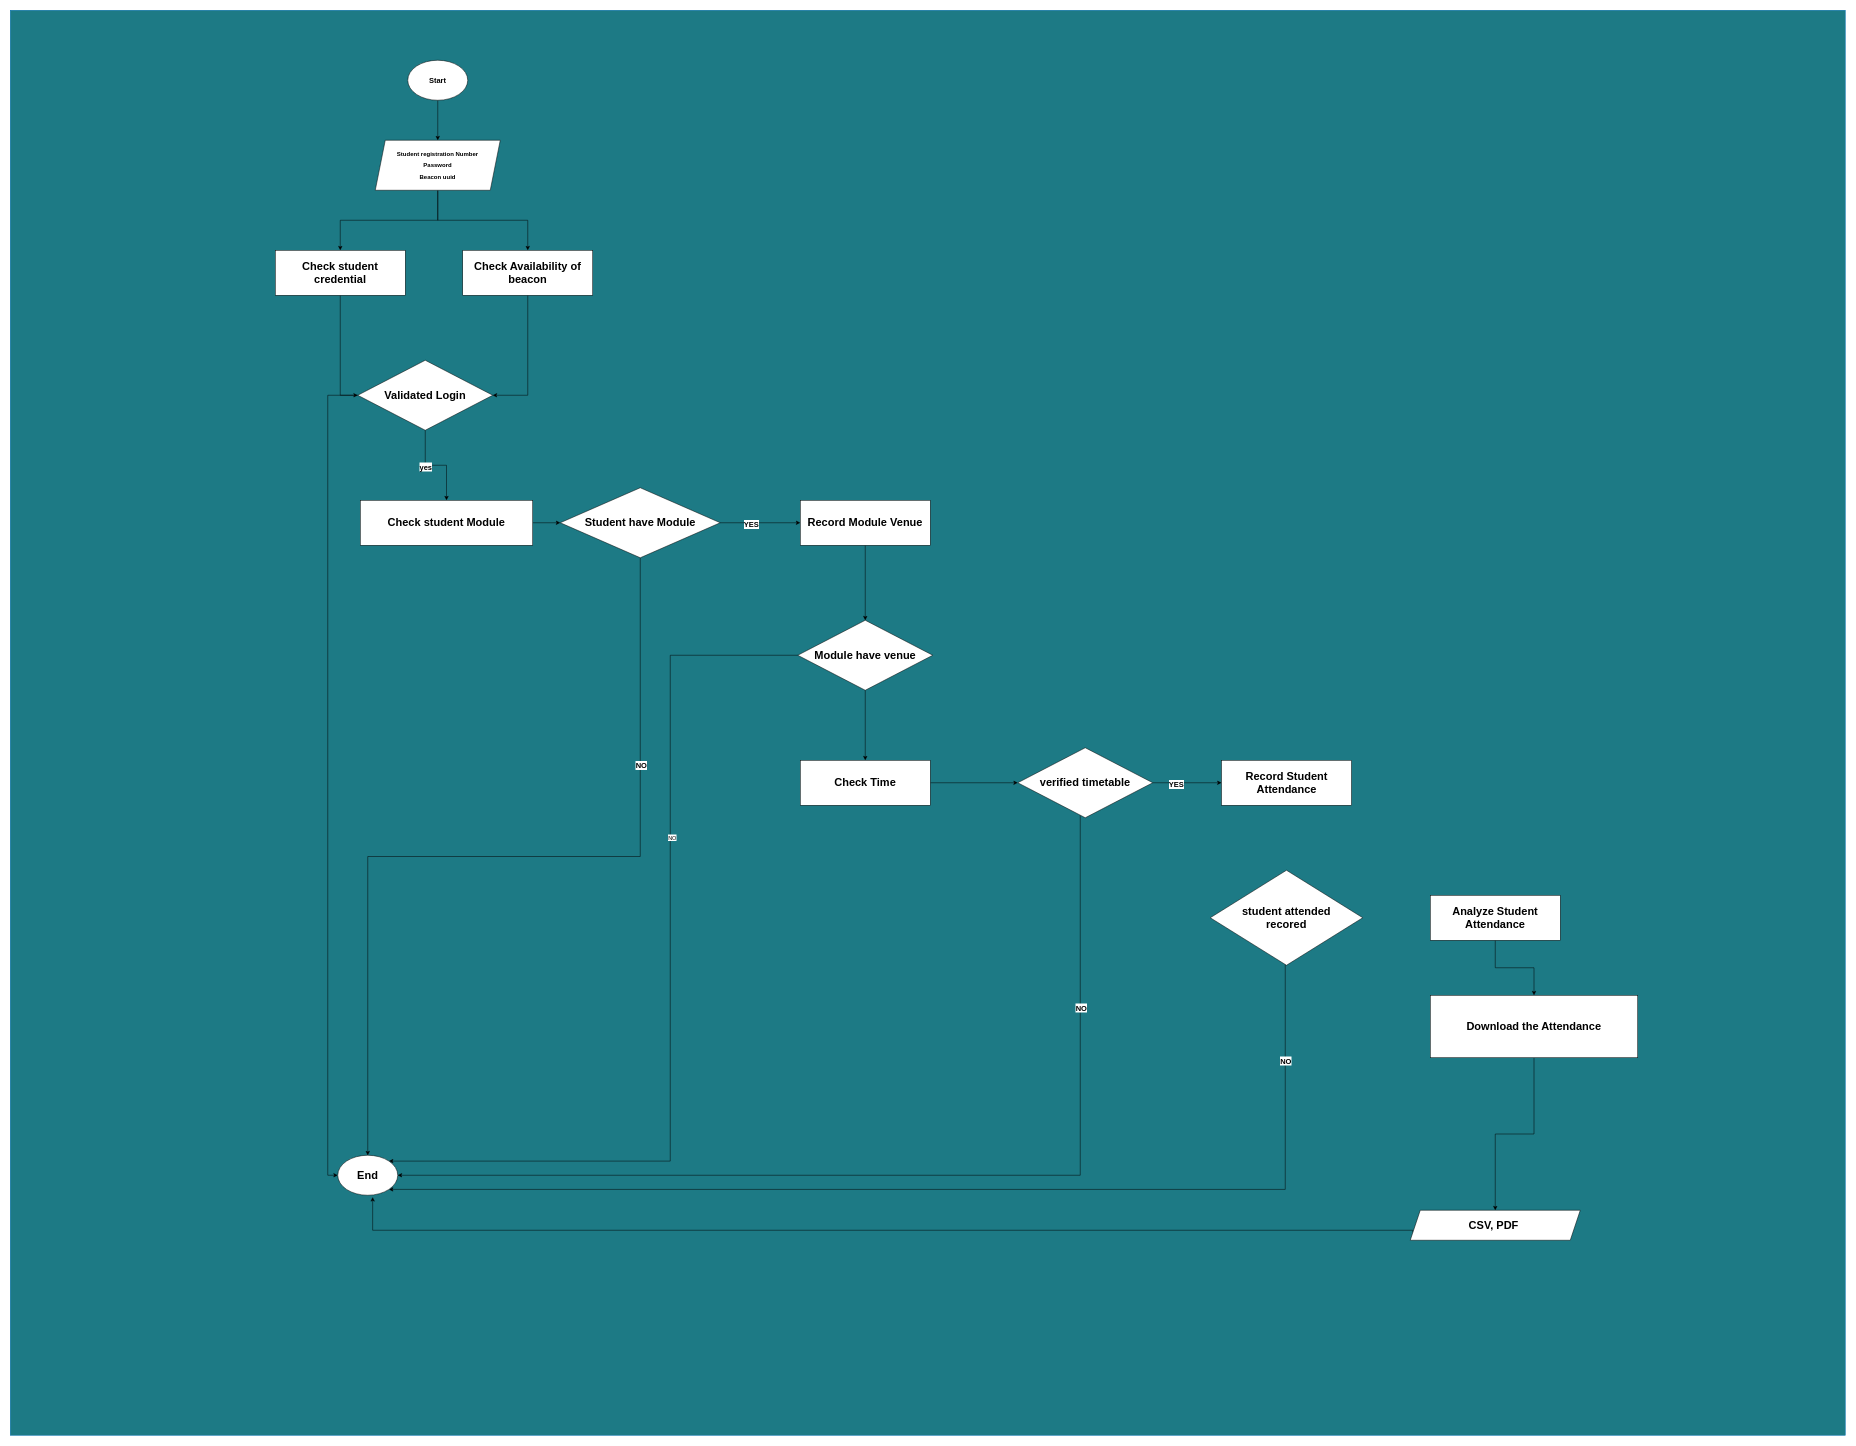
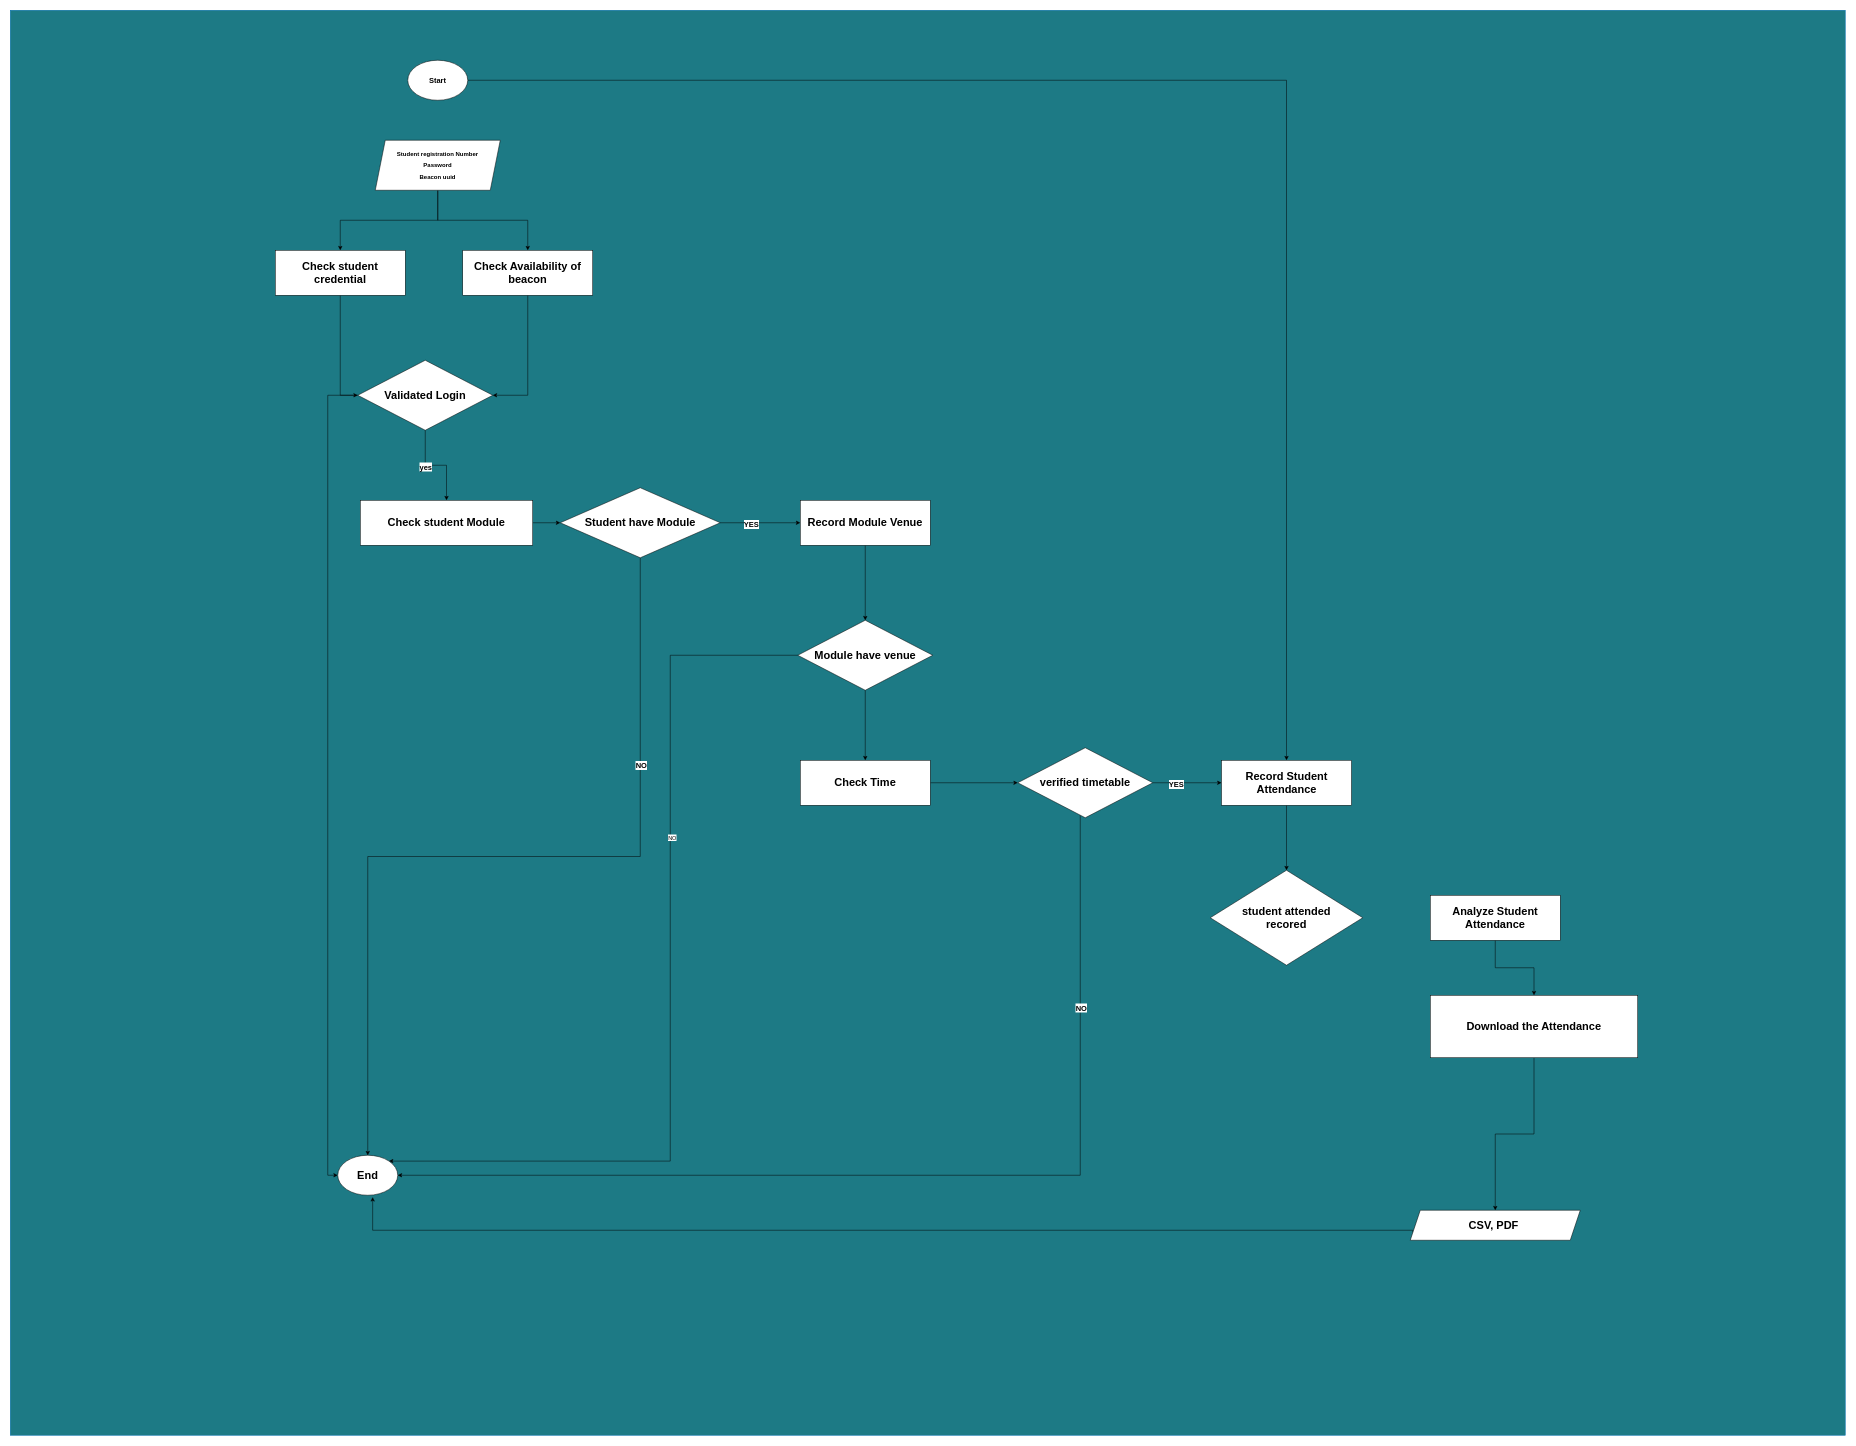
edge "Start" -> "Student registration Number Password Beacon uuid": now "Start" -> "Record Student Attendance"
edge "Record Student Attendance" -> "student attended recored": added
edge "student attended recored" -> "End": removed, label "NO"
